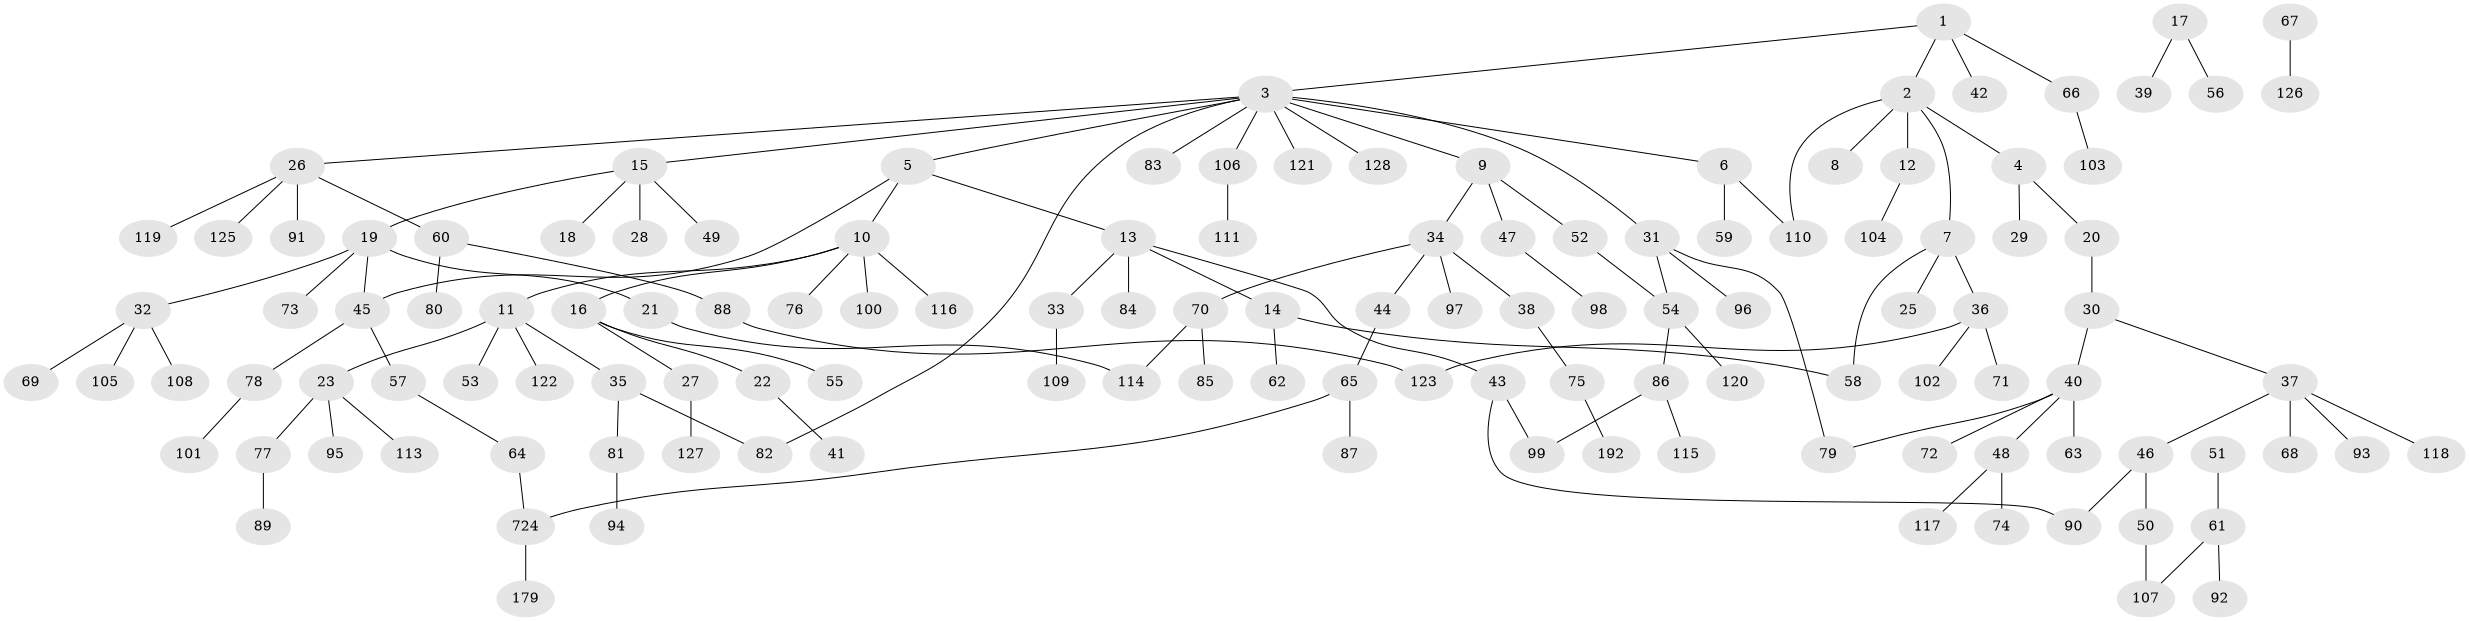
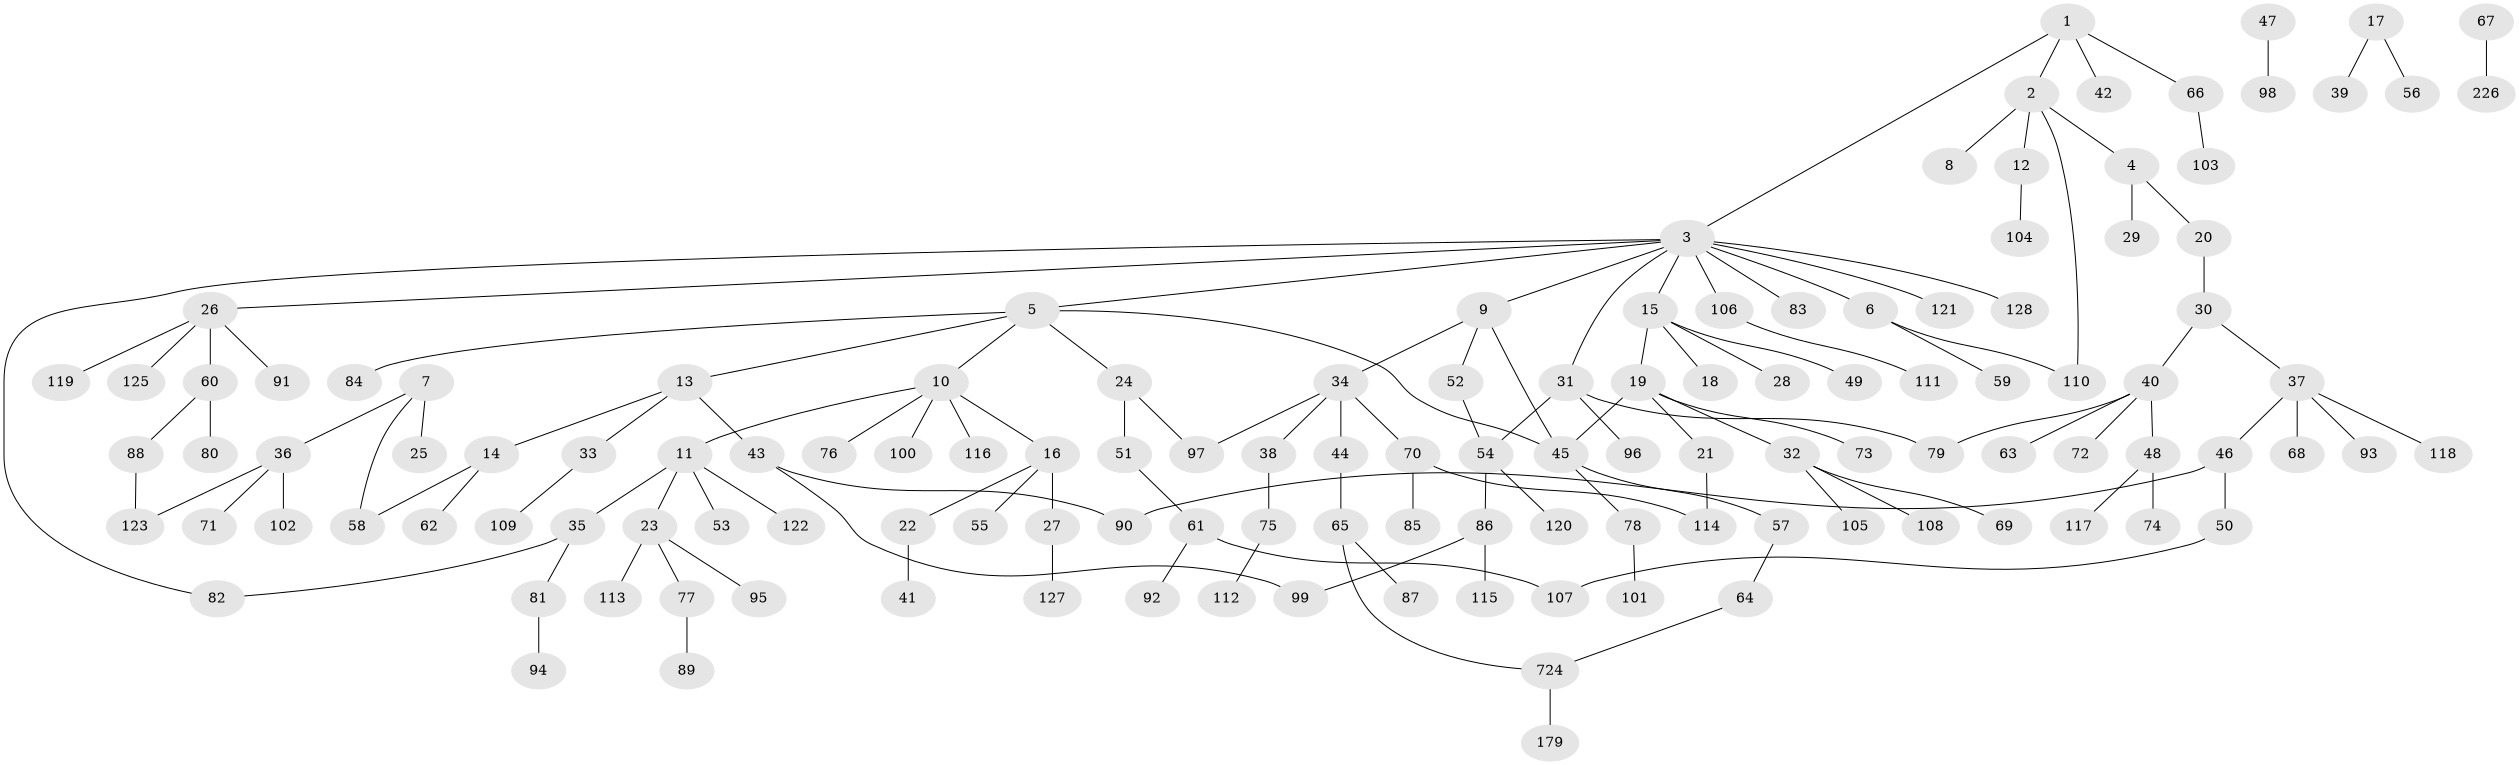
node "126": label "126" -> "226"
edge "2" -- "7": removed
edge "9" -- "47": now "9" -- "45"
edge "13" -- "84": now "5" -- "84"
node "24": added
node "192": label "192" -> "112"
